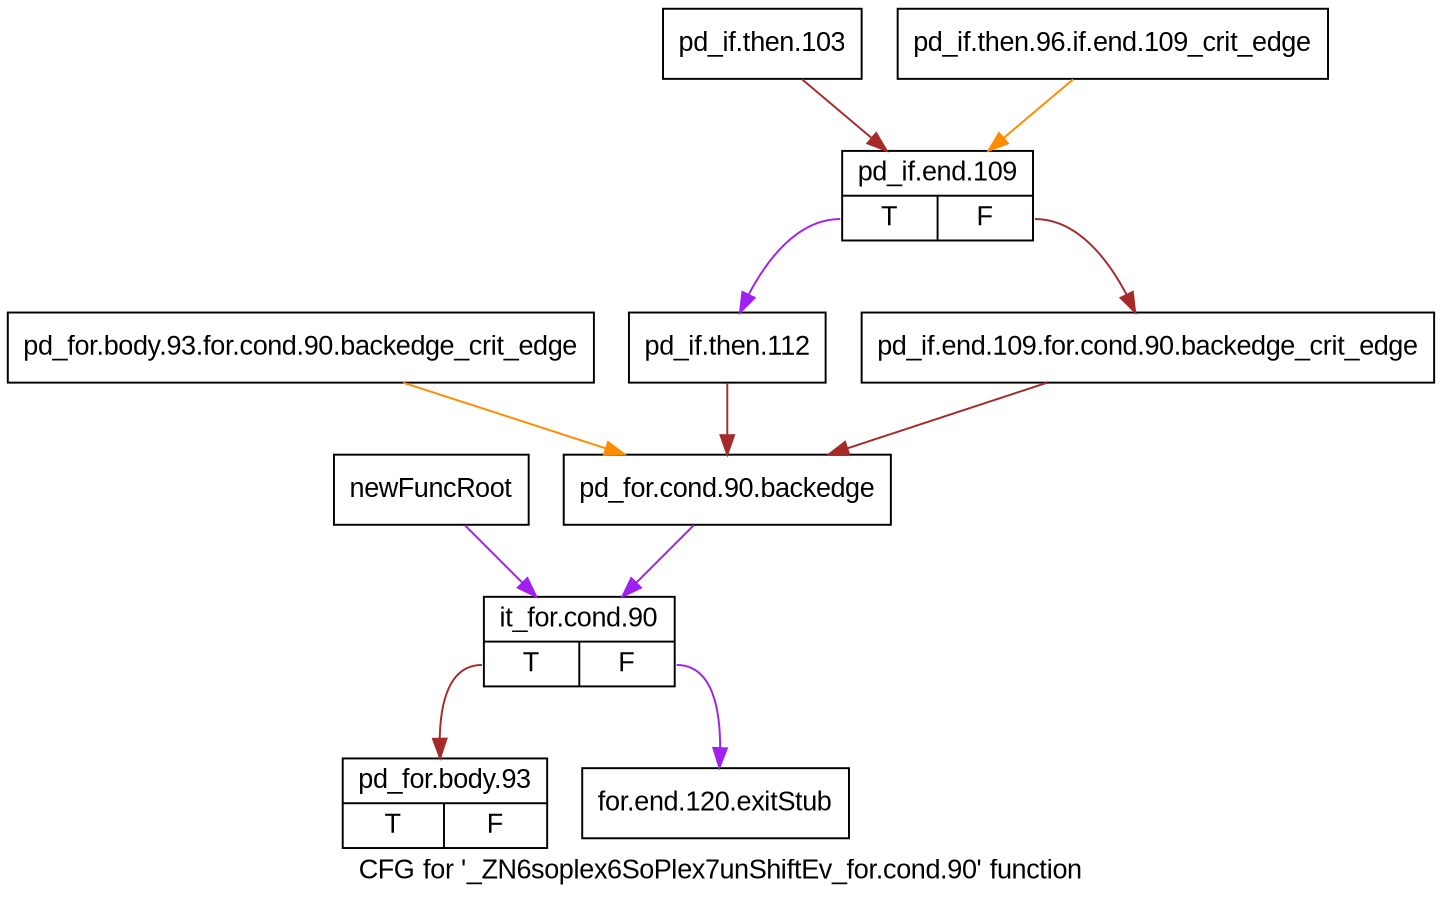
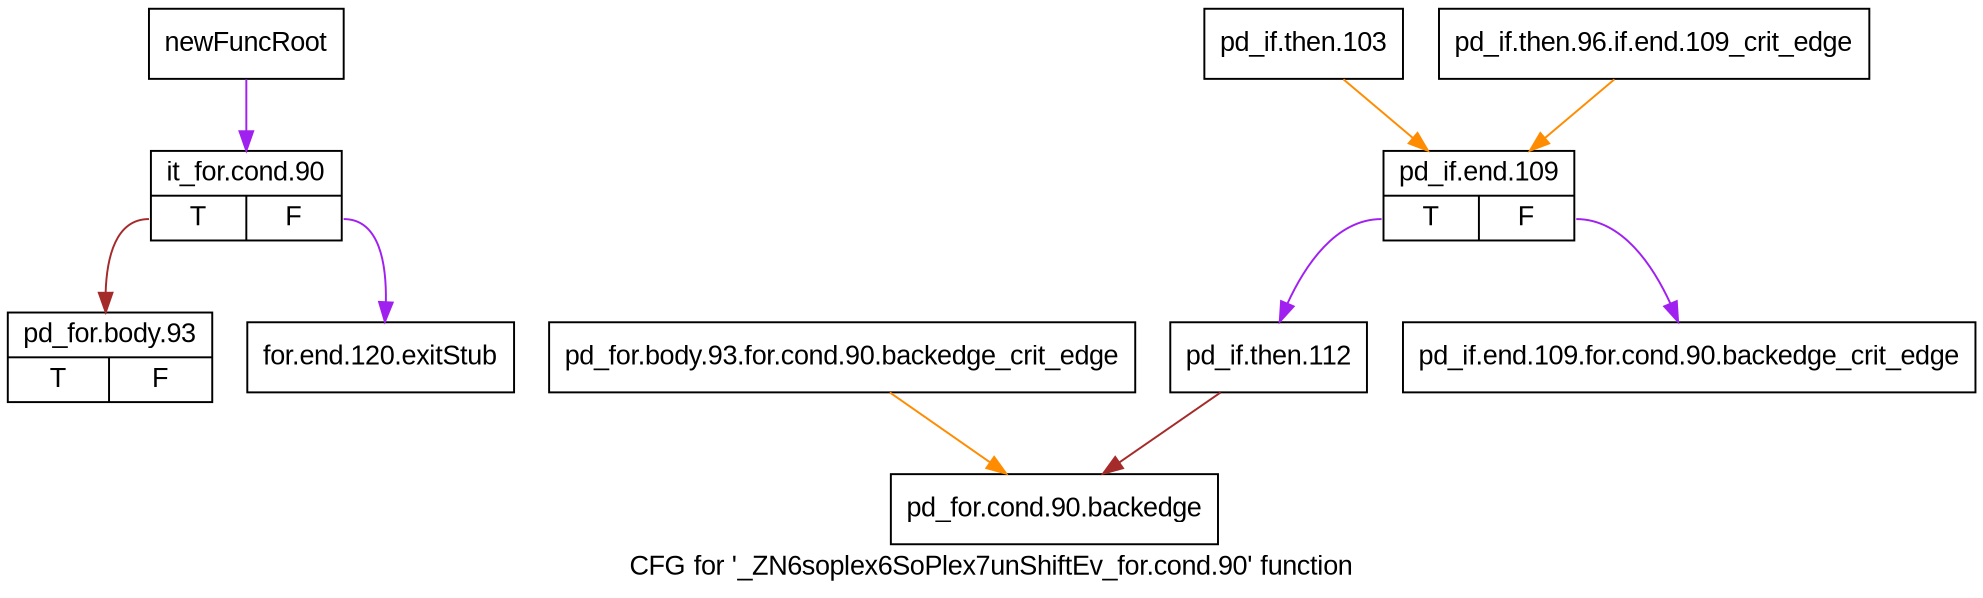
edge "pd_if.then.103" -> "pd_if.end.109": color brown -> darkorange
edge "pd_if.end.109" -> "pd_if.end.109.for.cond.90.backedge_crit_edge": color brown -> purple
edge "pd_if.end.109.for.cond.90.backedge_crit_edge" -> "pd_for.cond.90.backedge": removed
edge "pd_for.cond.90.backedge" -> "it_for.cond.90": removed
